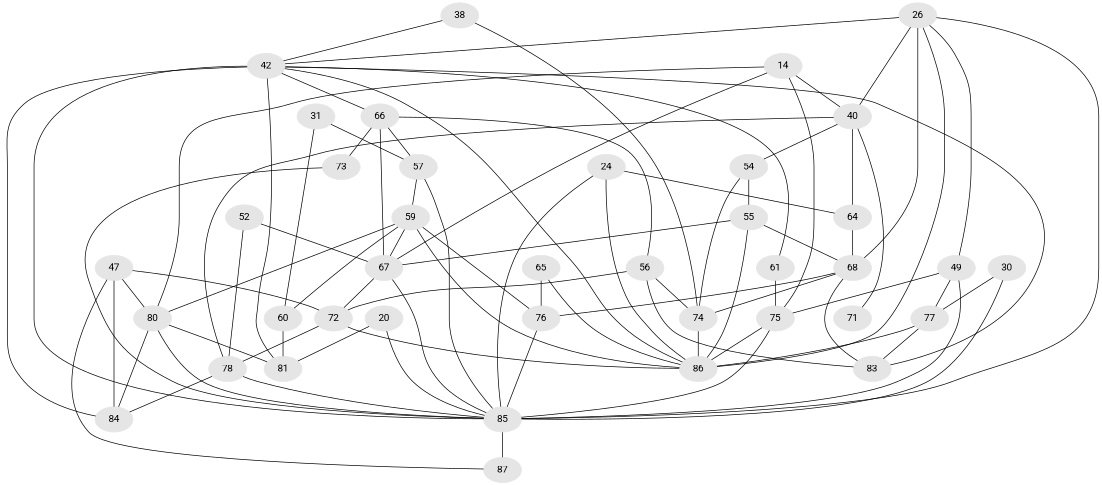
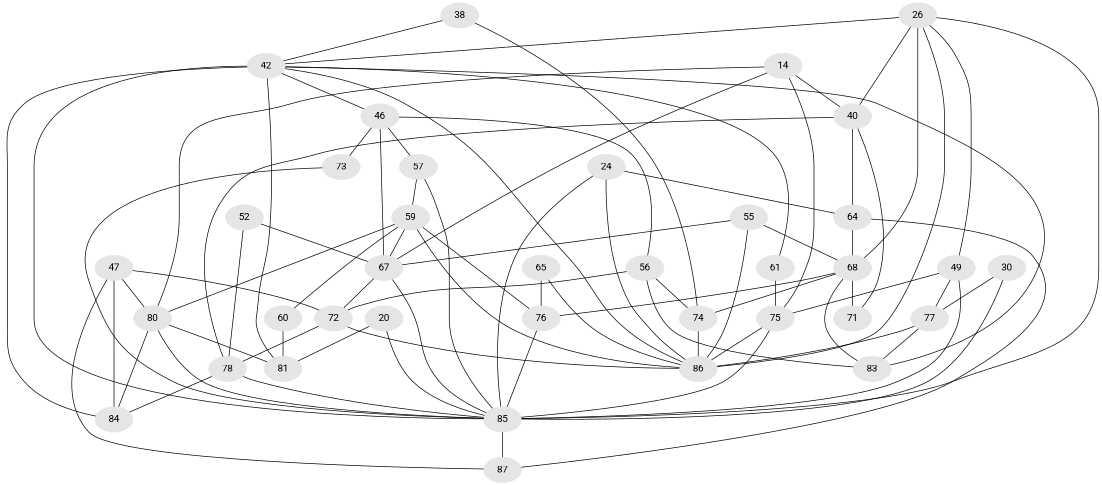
node "31": removed
node "66": label "66" -> "46"
node "54": removed
edge "68" -- "71": added
edge "64" -- "87": added
